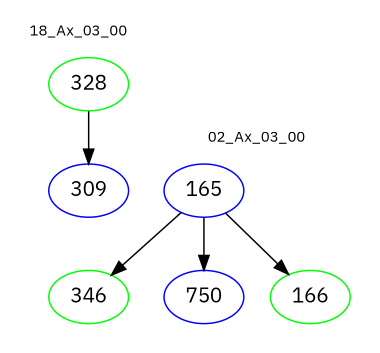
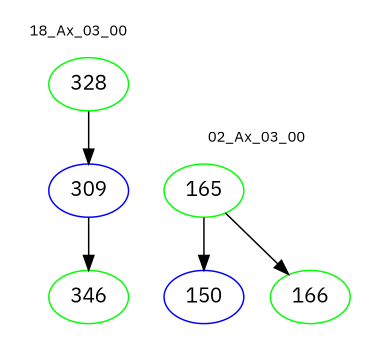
node "165": color blue -> green
edge "165" -> "346": now "309" -> "346"
node "750": label "750" -> "150"
